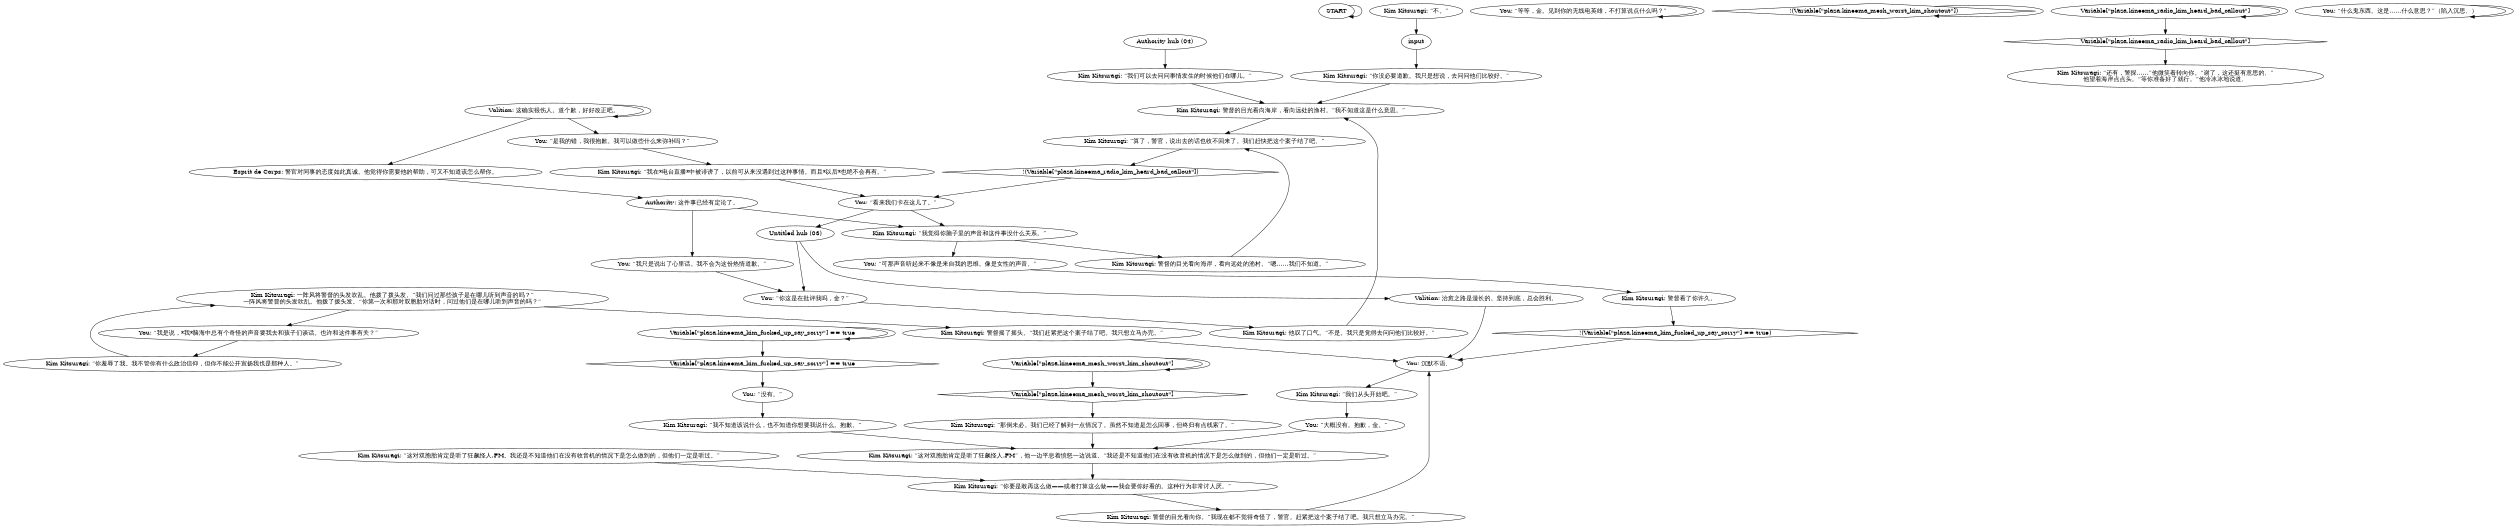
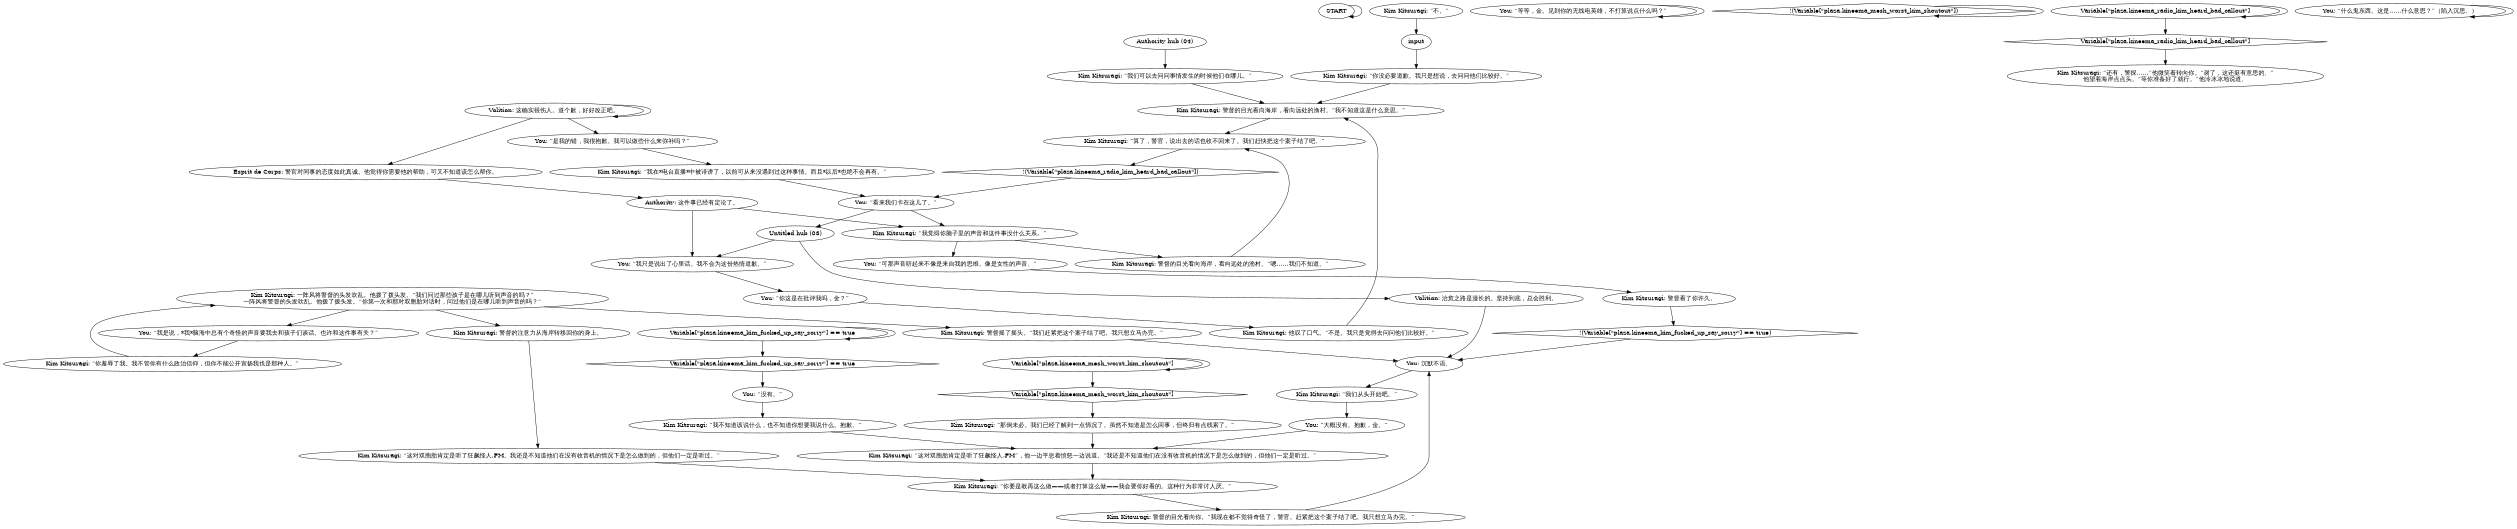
edge "Untitled hub (03)" -> "You: “你这是在批评我吗，金？”": now "Untitled hub (03)" -> "You: “我只是说出了心里话。我不会为这份热情道歉。”"
node "Kim Kitsuragi: 警督的注意力从海岸转移回你的身上。": added
